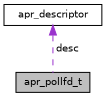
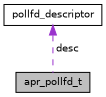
node "apr_descriptor": label "apr_descriptor" -> "pollfd_descriptor"
